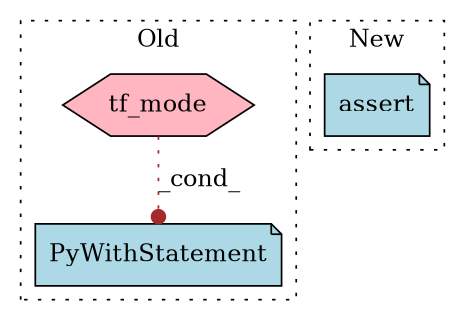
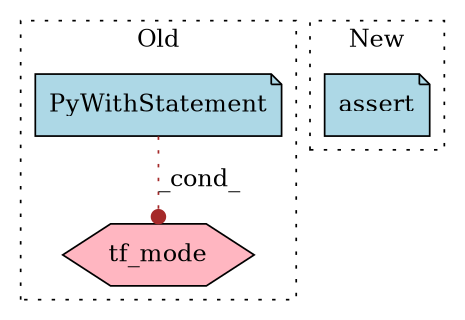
edge "tf_mode" -> "PyWithStatement": reversed
